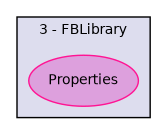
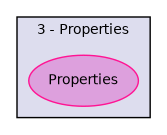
cluster "3 - FBLibrary": label "3 - FBLibrary" -> "3 - Properties"
